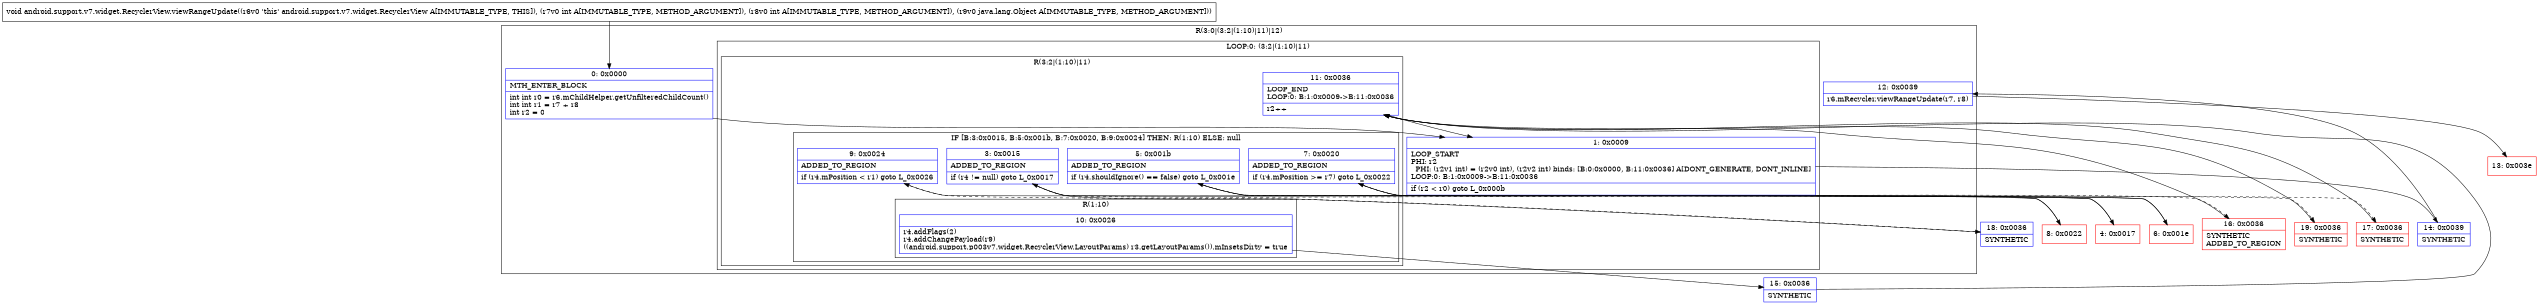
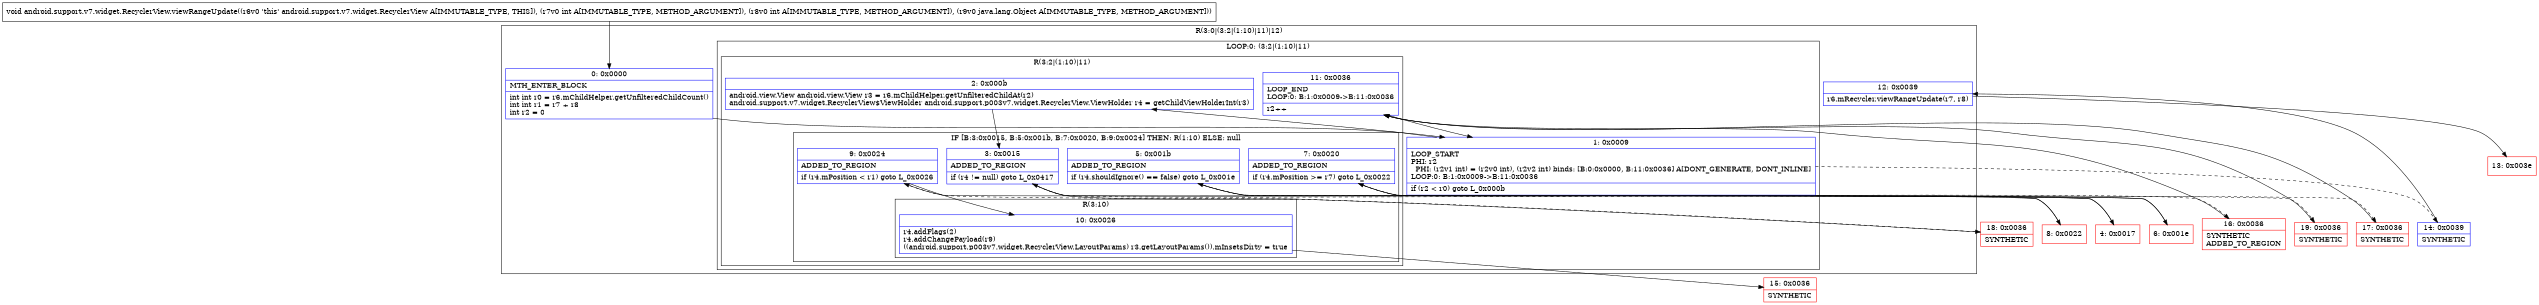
node "2: 0x000b": added
edge "15: 0x0036" -> "11: 0x0036": removed
edge "1: 0x0009" -> "14: 0x0039": style solid -> dashed
node "3: 0x0015": text "if (r4 != null) goto L_0x0017" -> "if (r4 != null) goto L_0x0417"
edge "9: 0x0024" -> "10: 0x0026": added
cluster "R(1:10)": label "R(1:10)" -> "R(3:10)"
node "18: 0x0036": color blue -> red
node "15: 0x0036": color blue -> red
